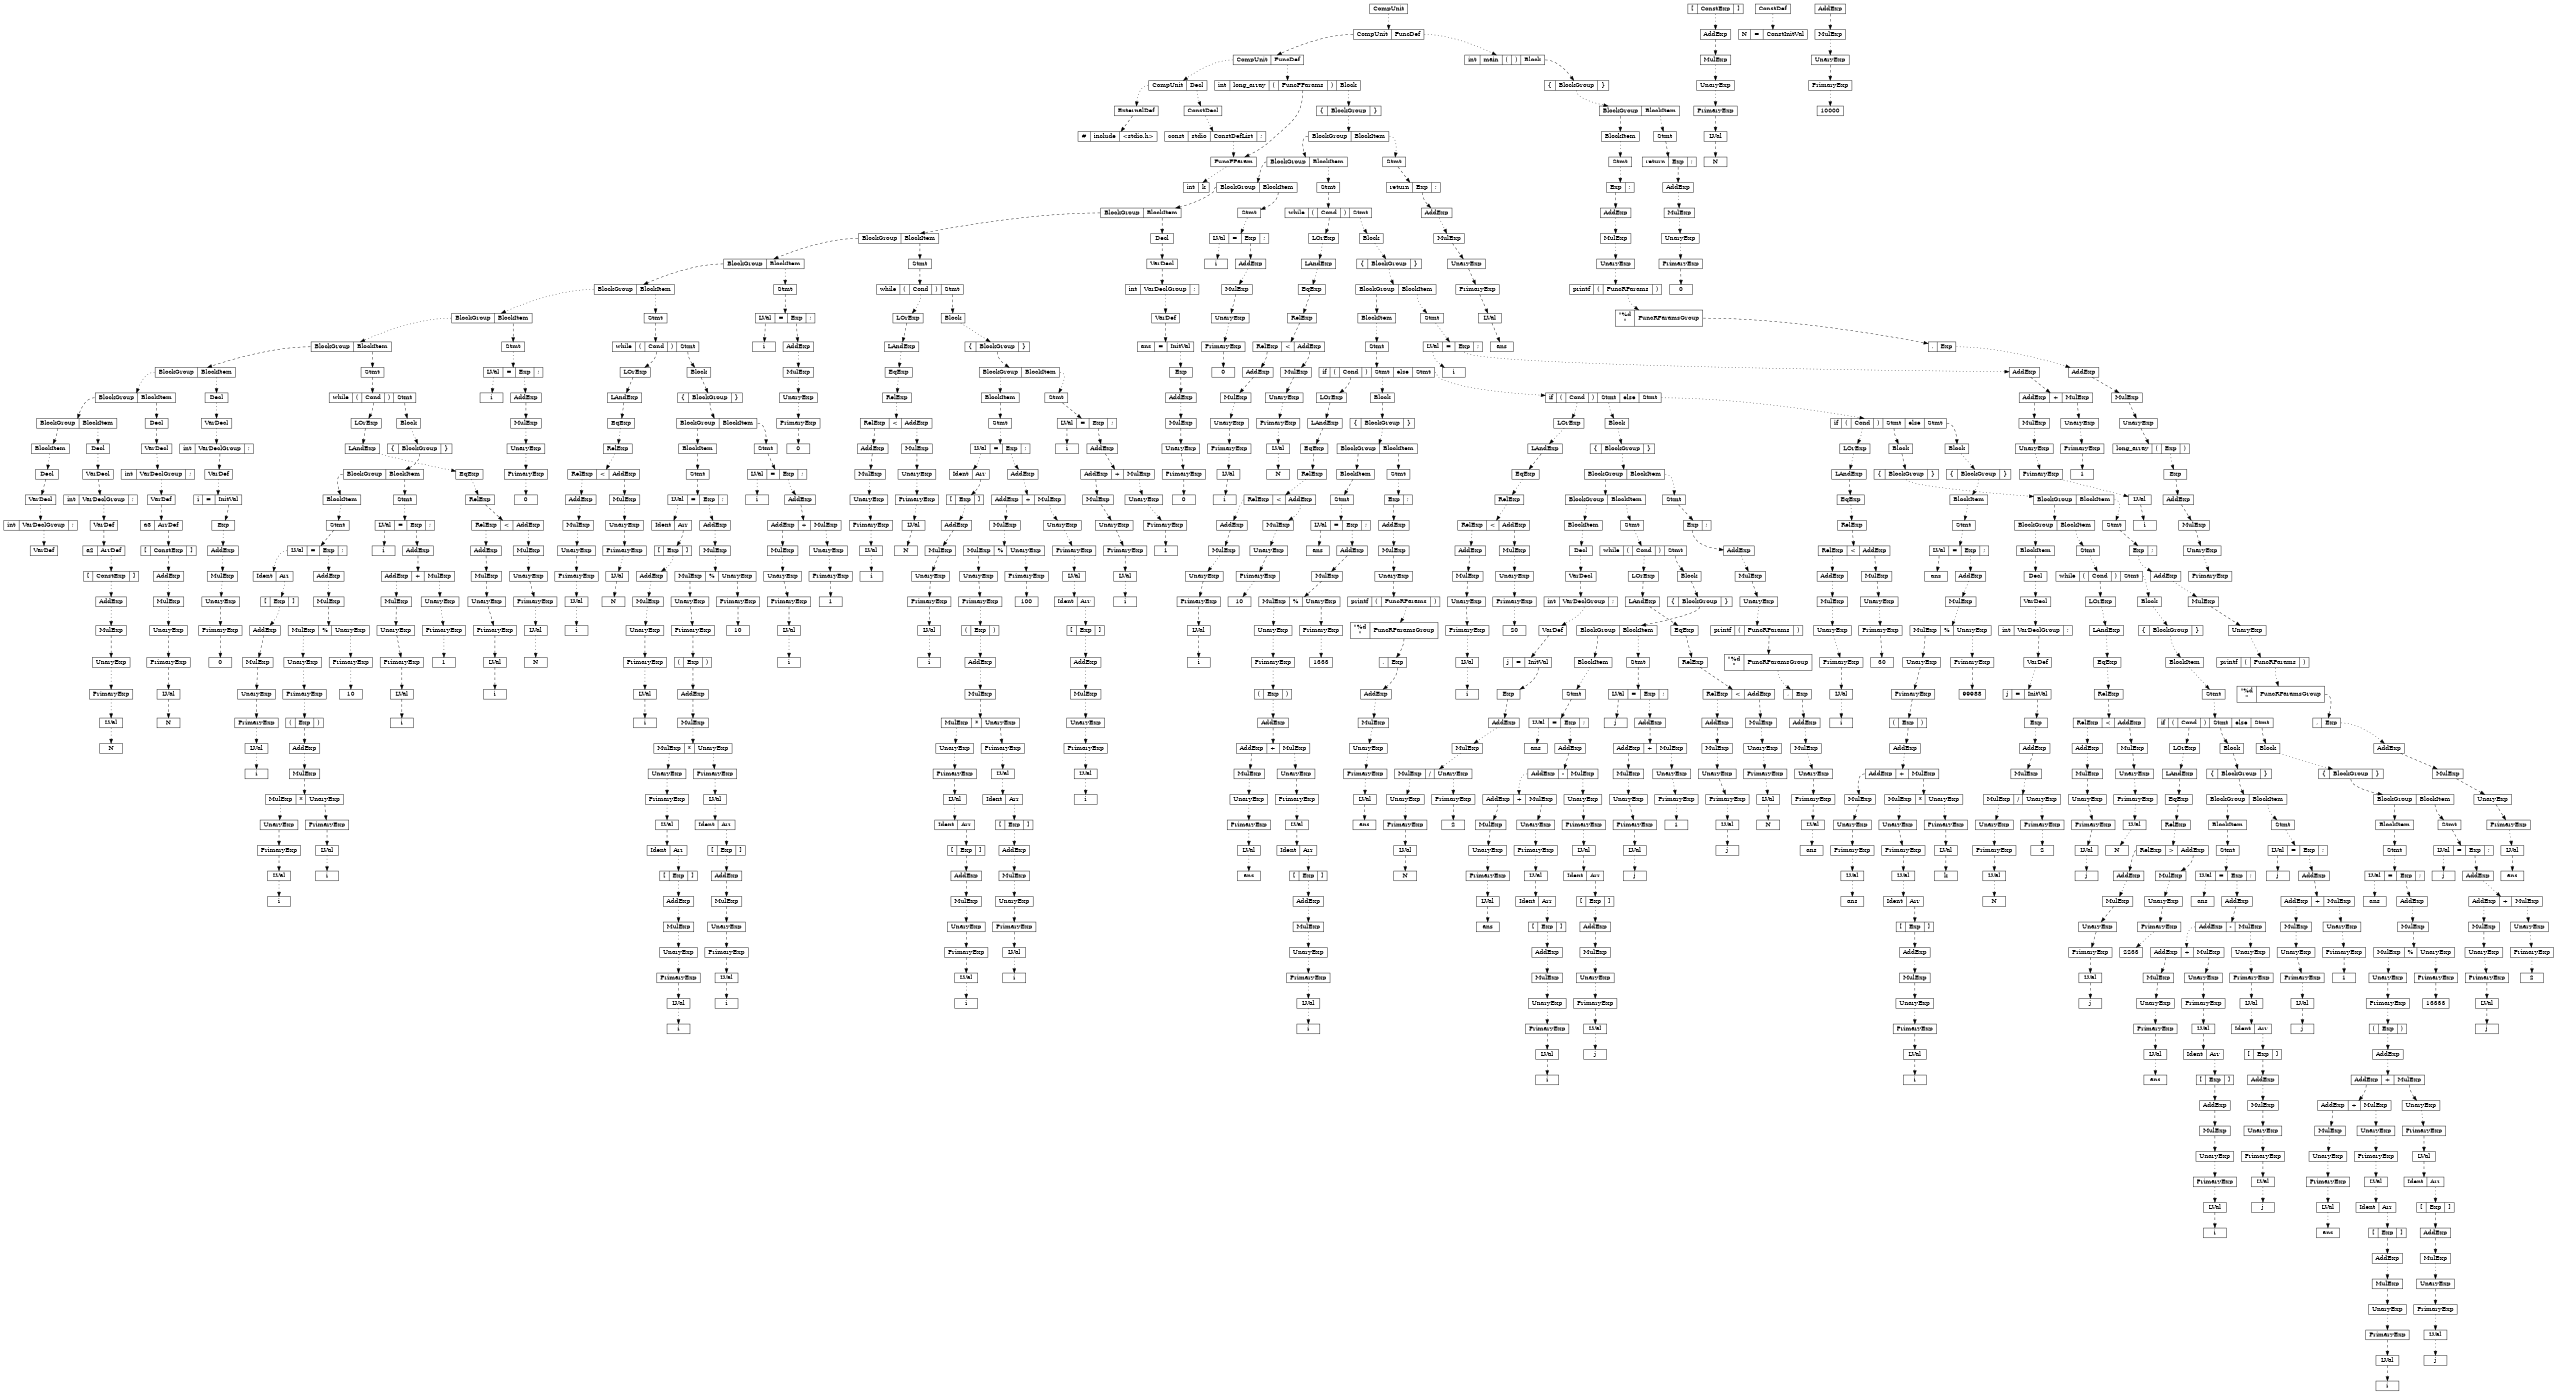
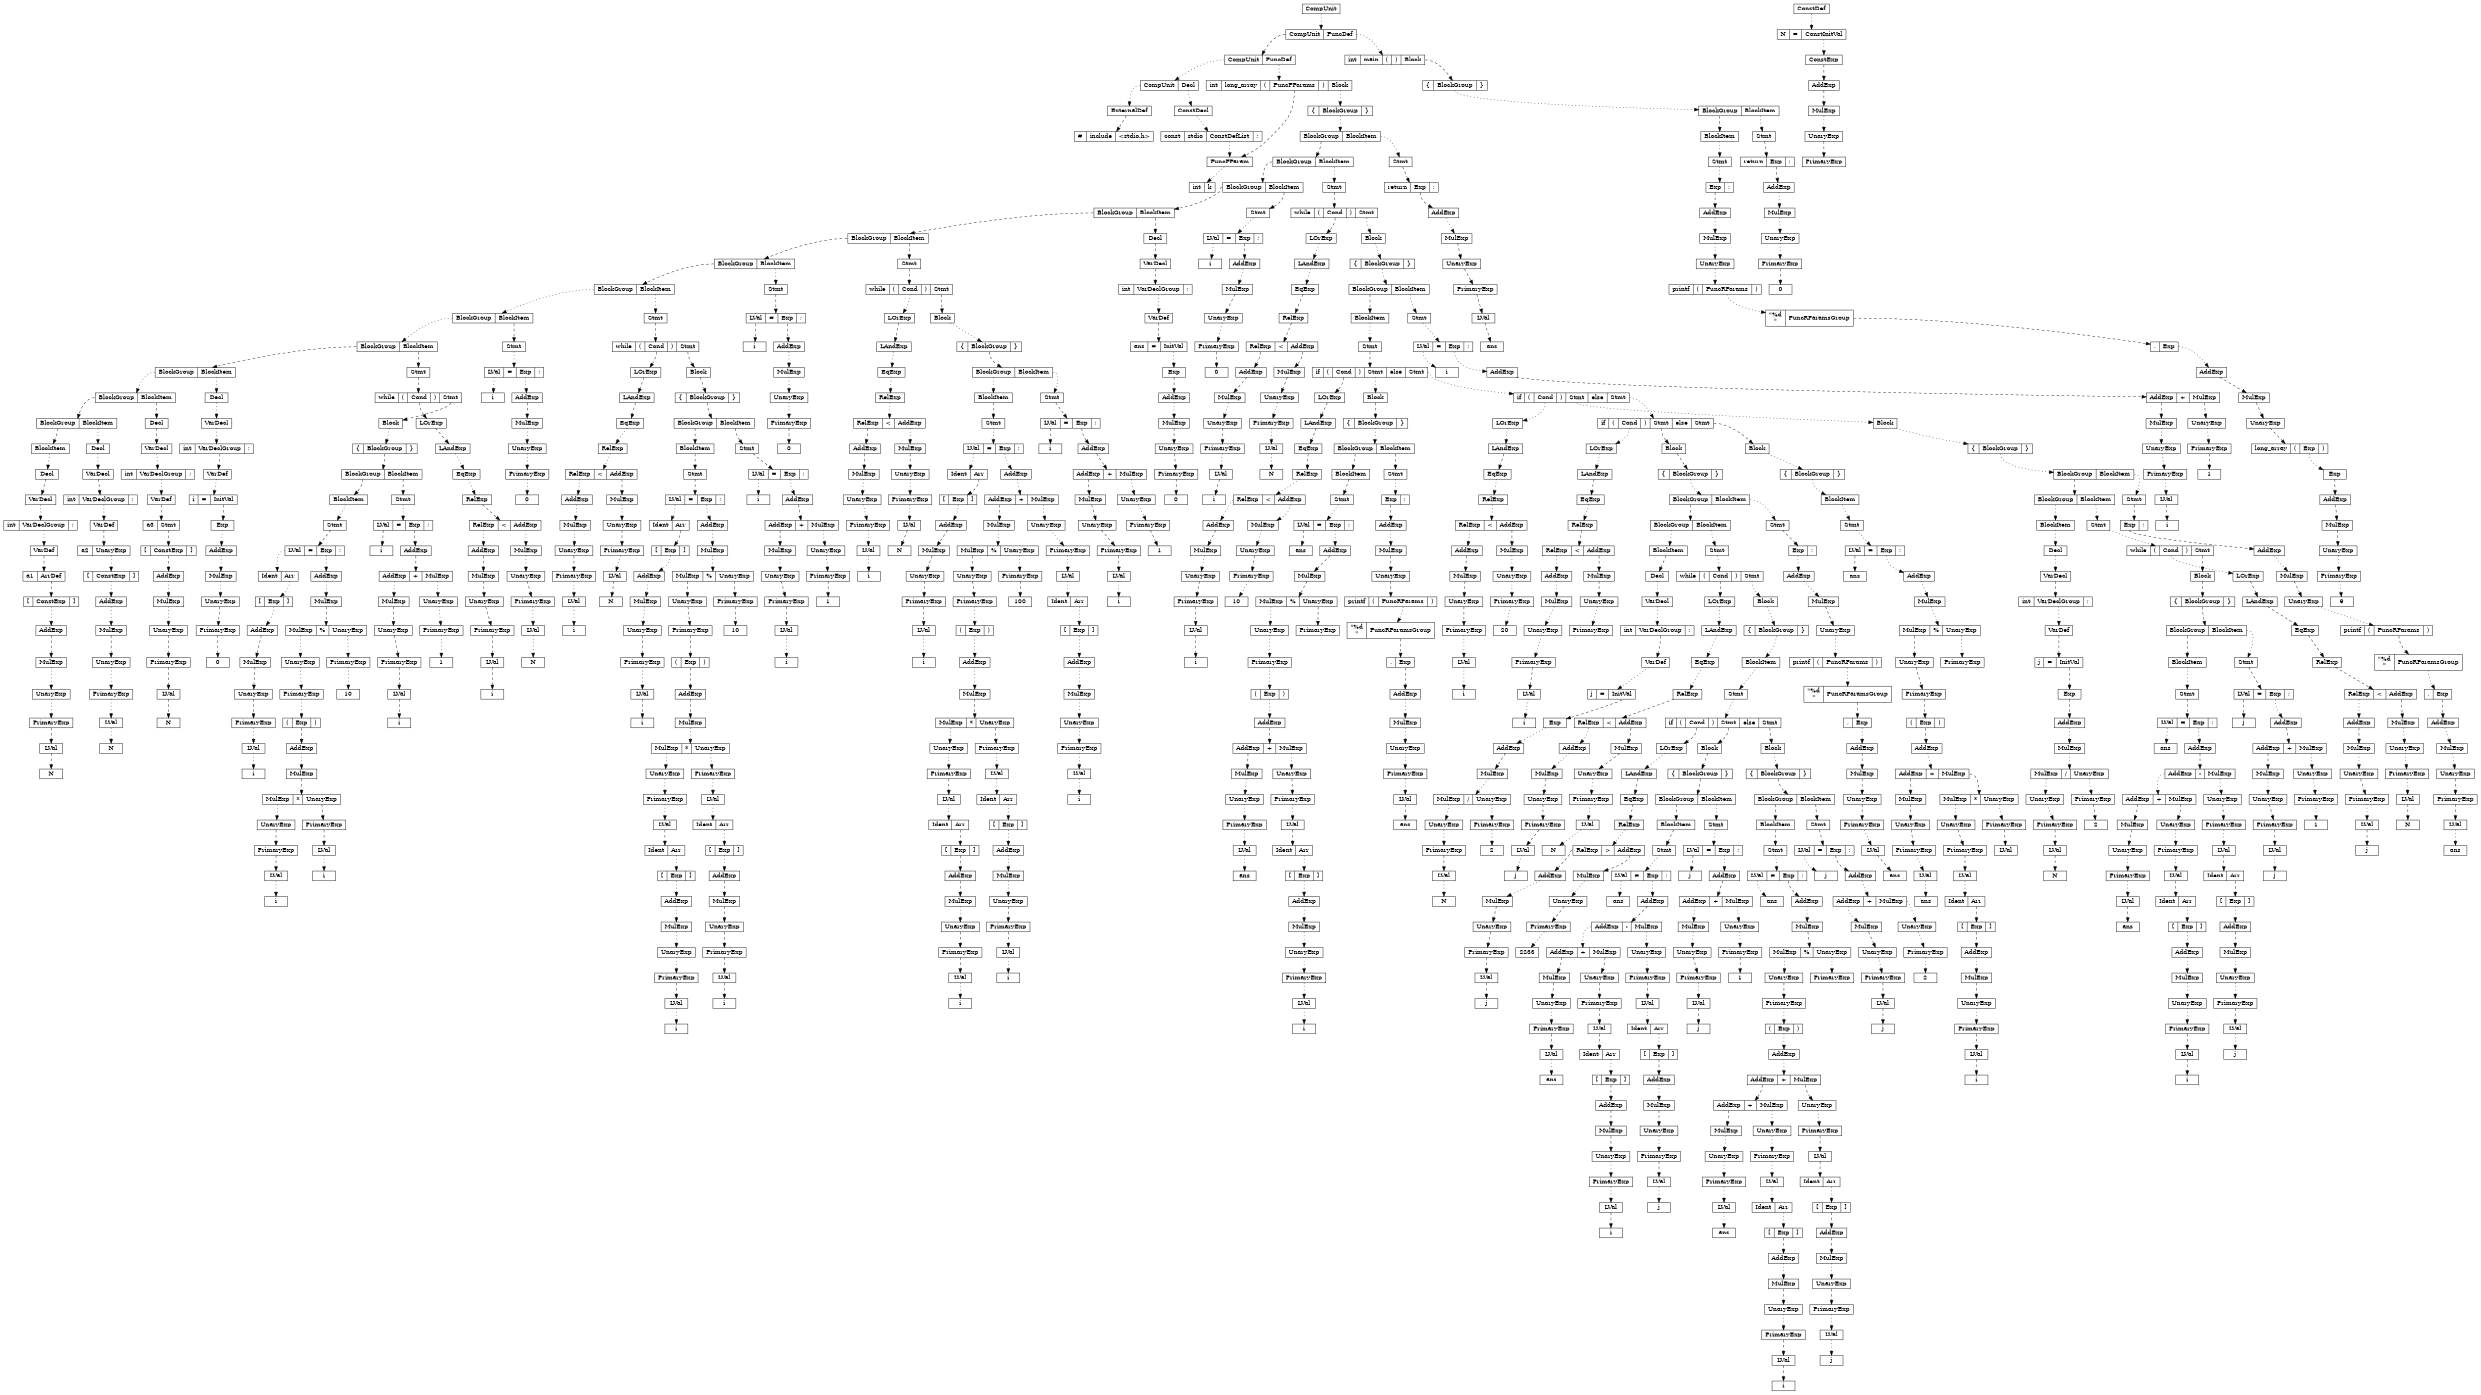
node "ConstExp": added
node "10000": removed
node "a3": text "ArrDef" -> "Stmt"
node "a2": text "ArrDef" -> "UnaryExp"
node "a1": added
node "9": added
node "1333": removed
node "30": removed
node "99988": removed
node "k": removed
node "13333": removed
